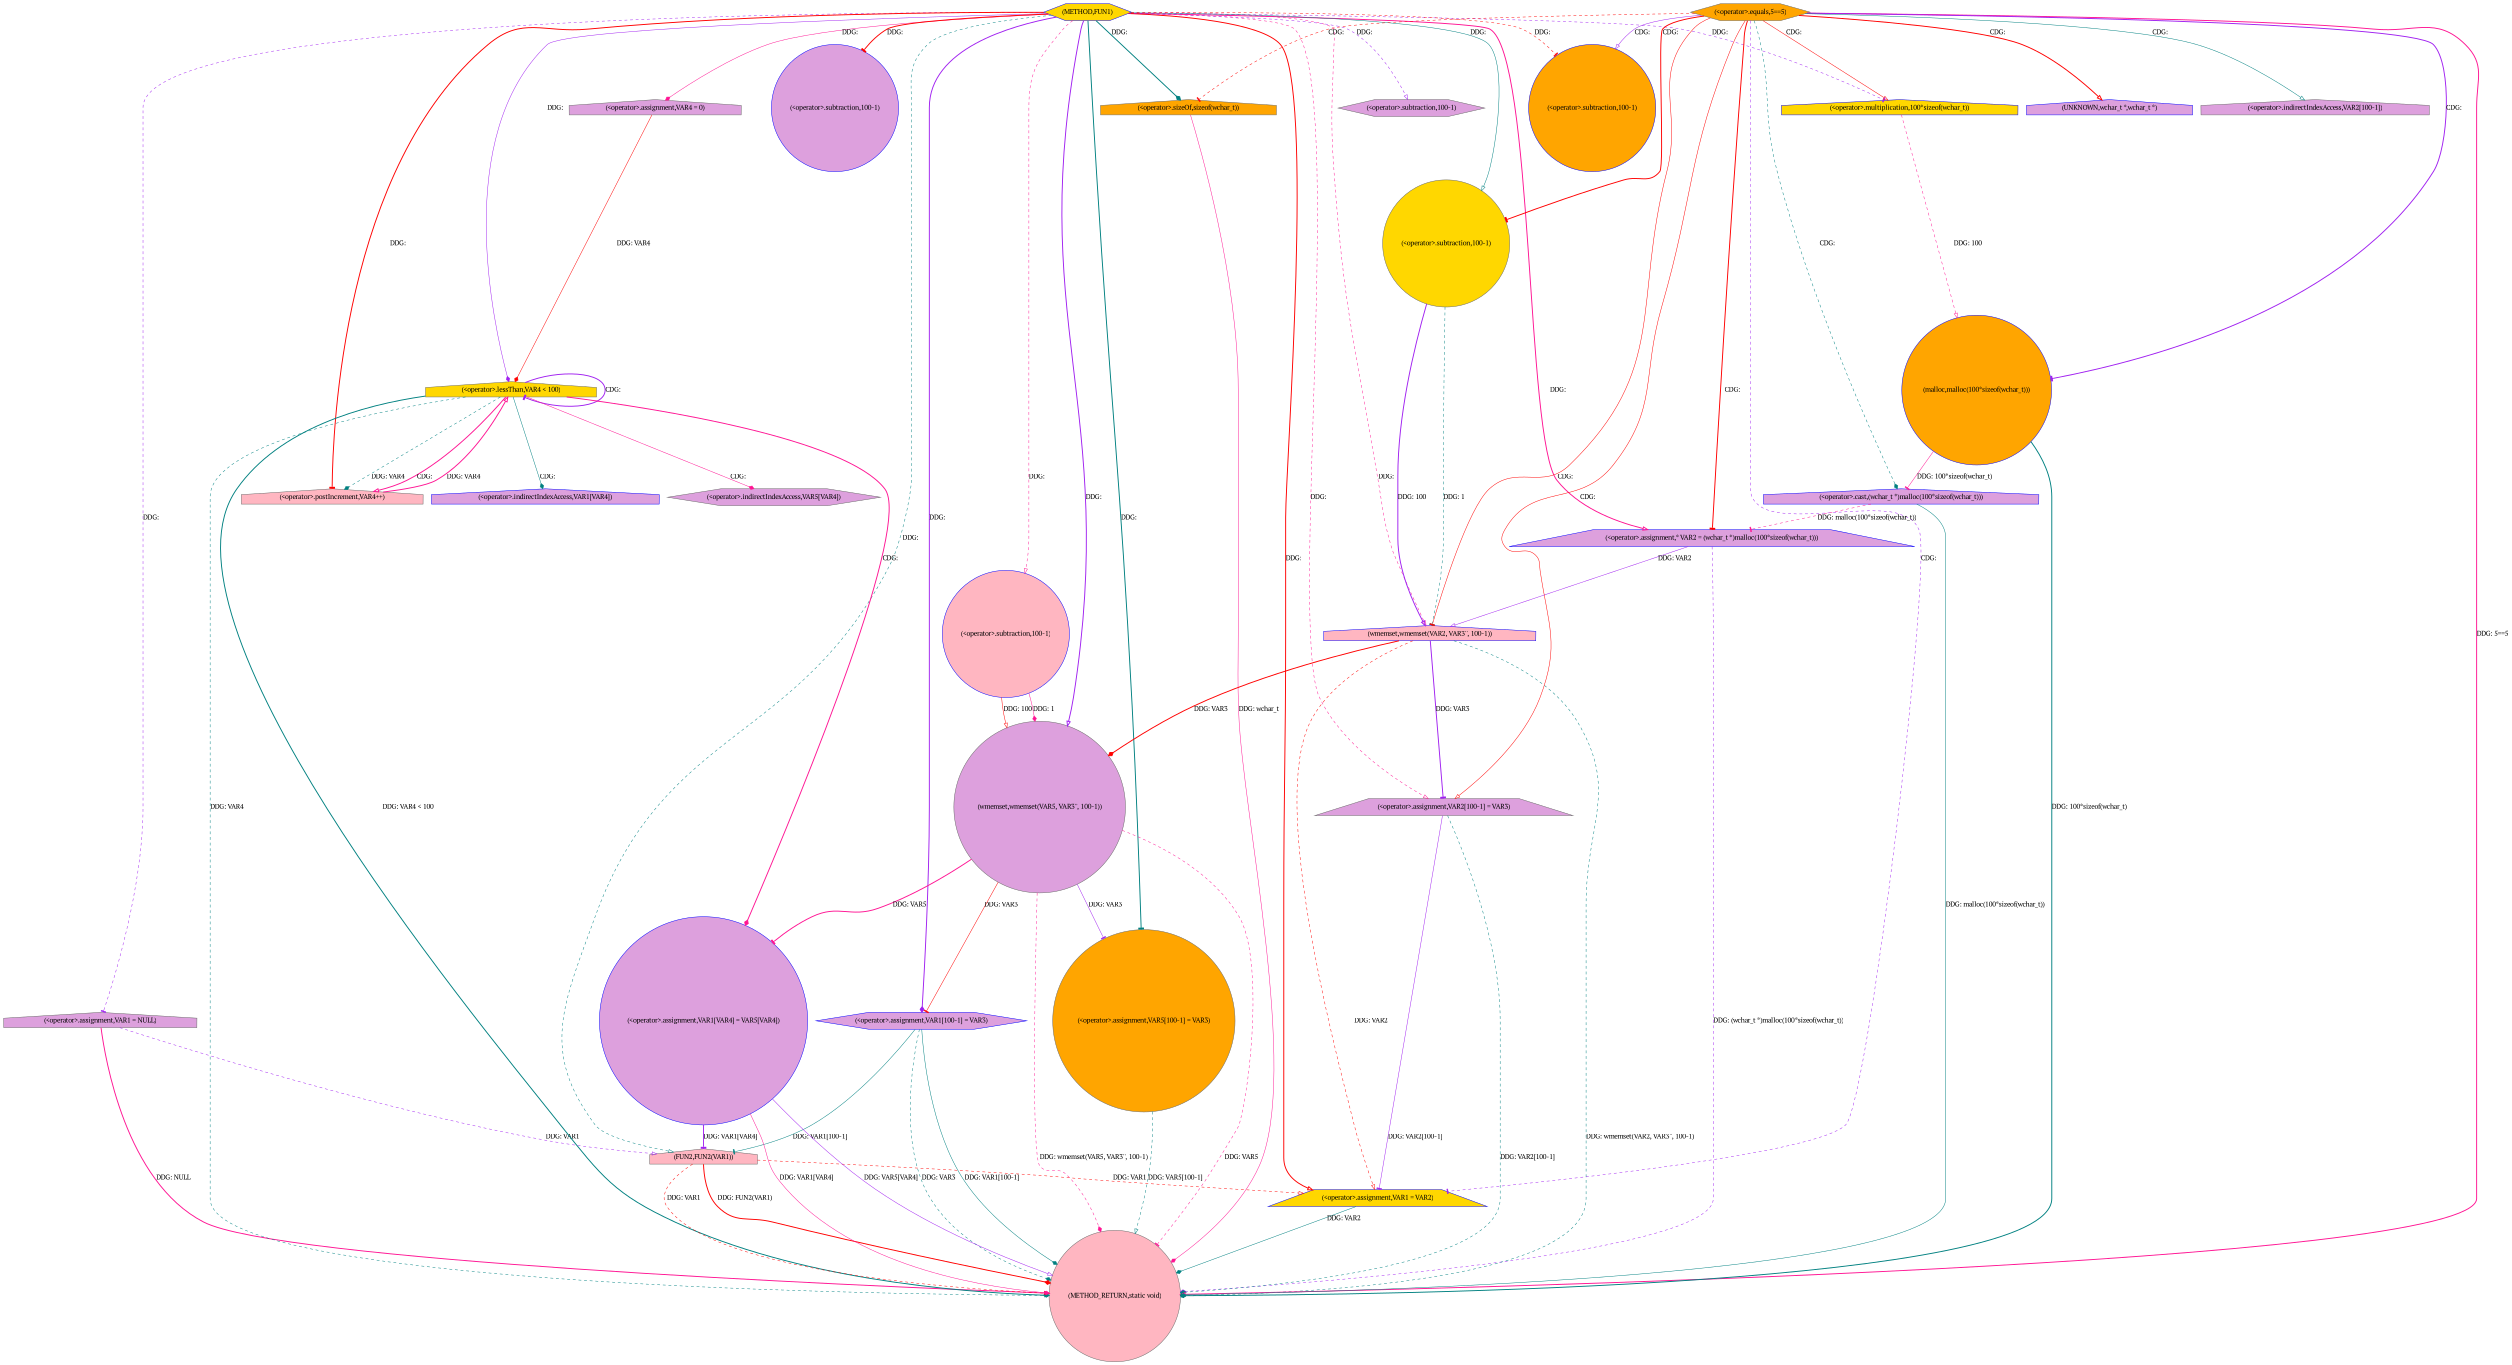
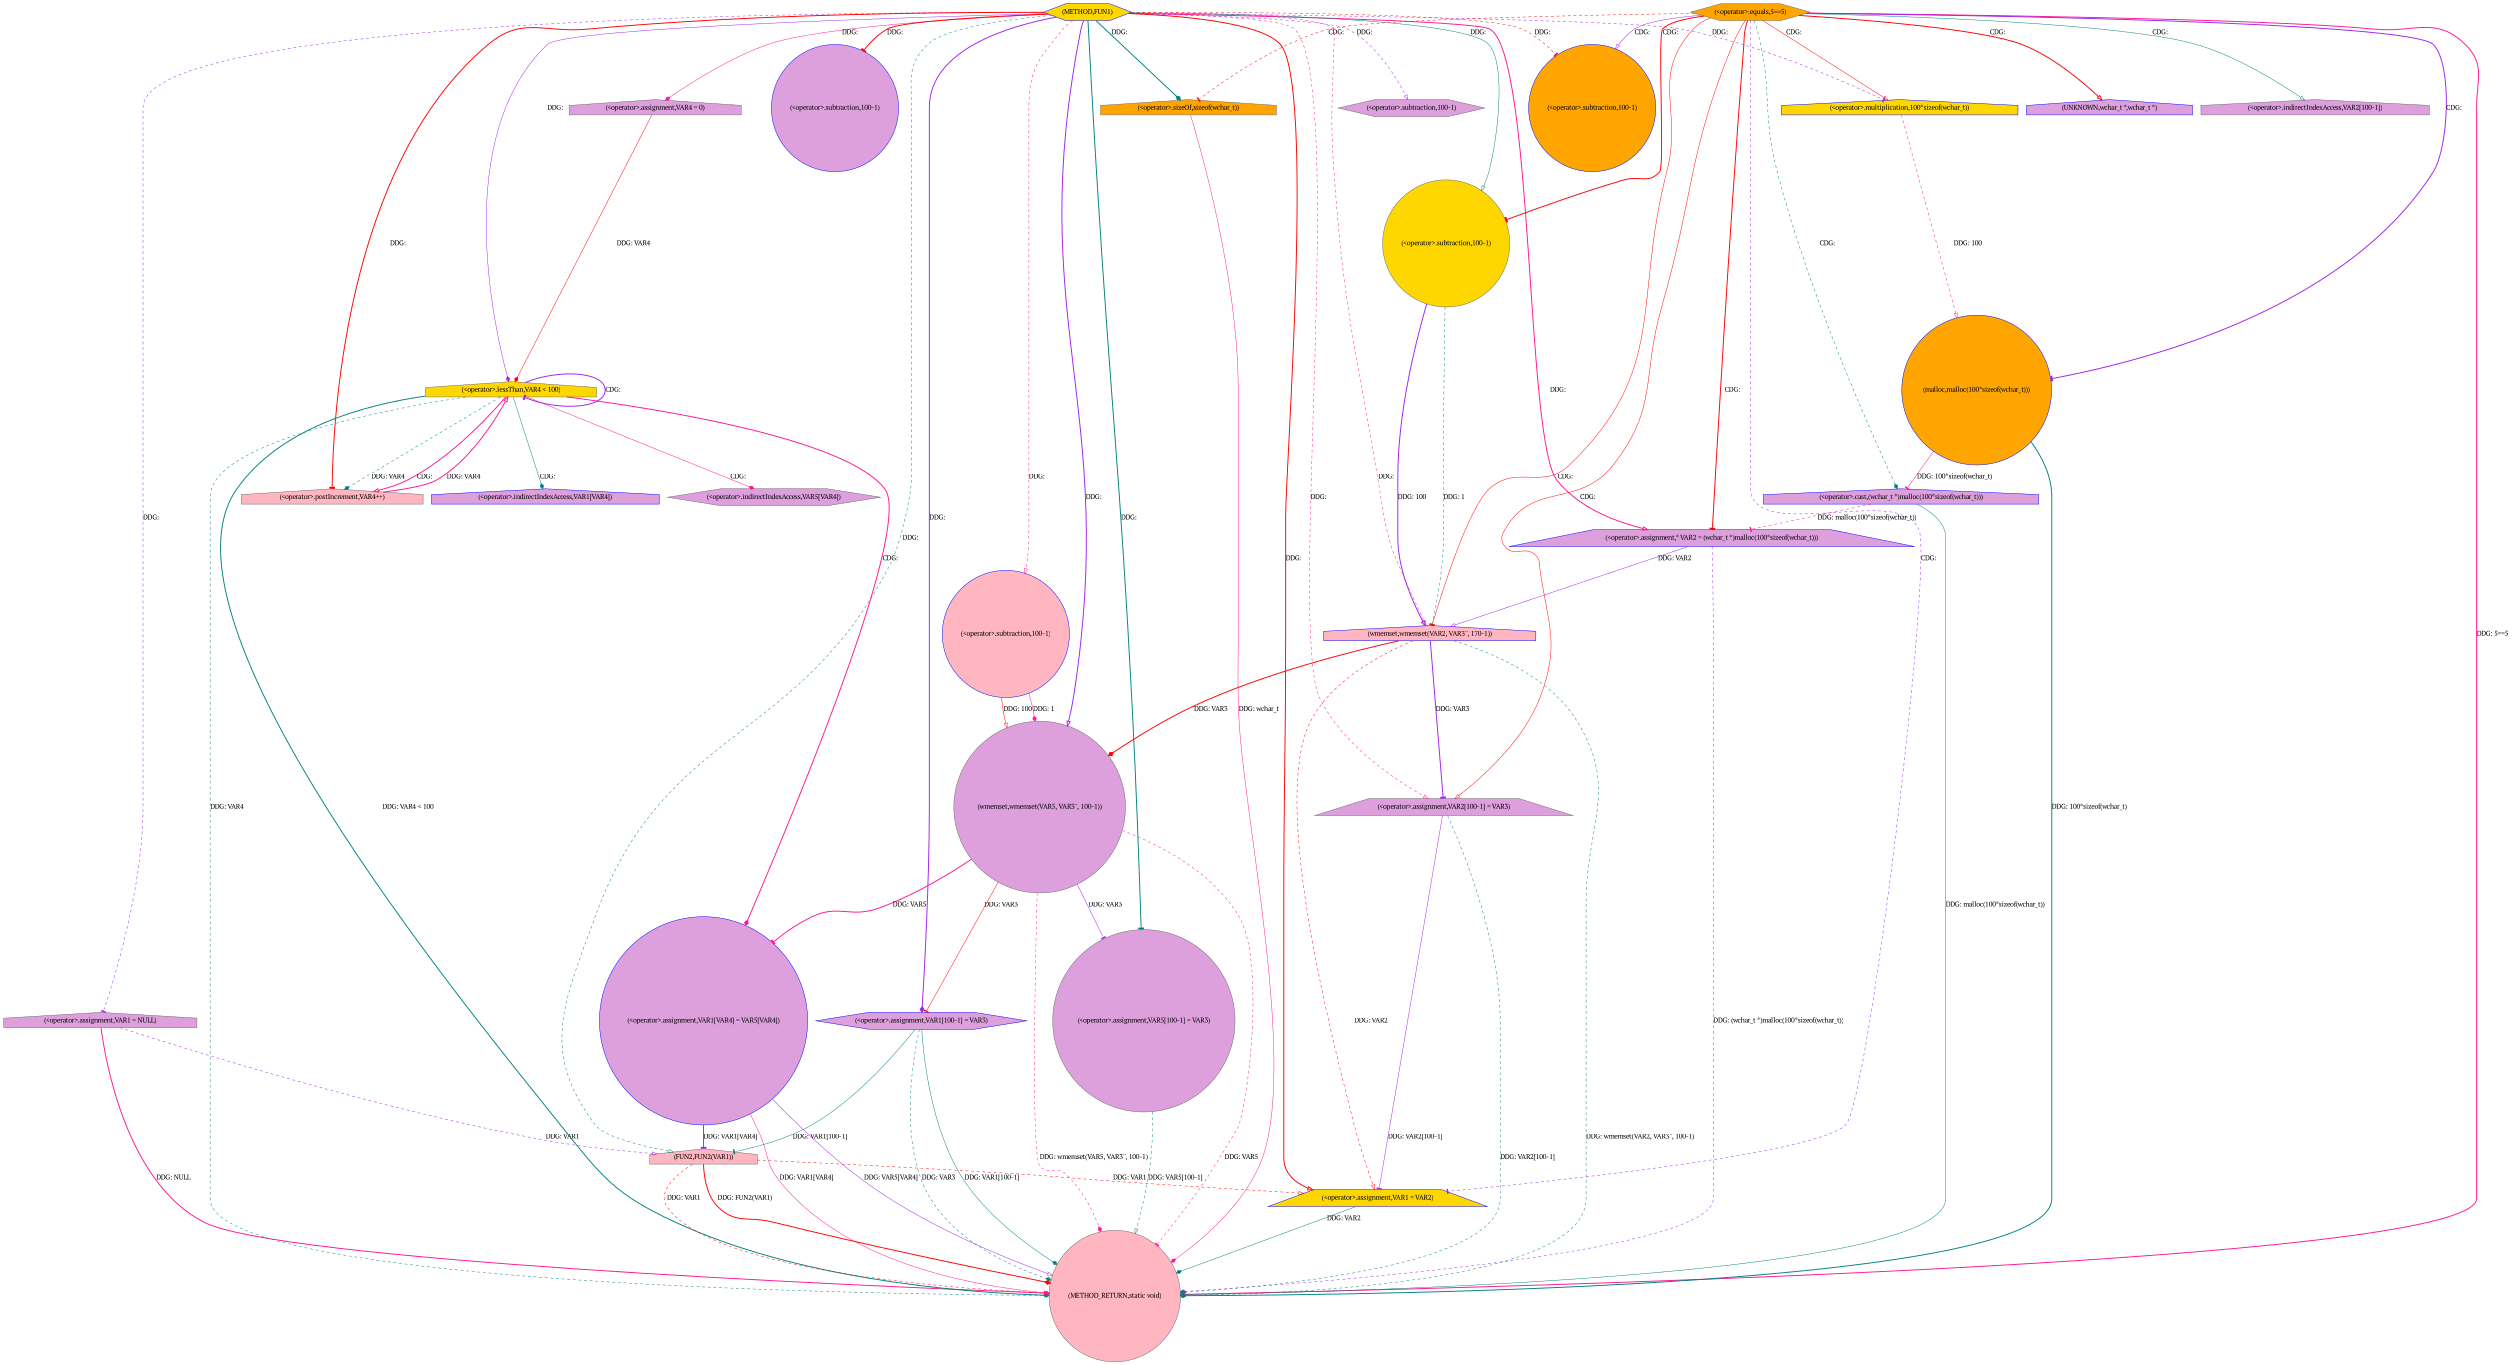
node "(wmemset,wmemset(VAR2, VAR3'', 100-1))": label "(wmemset,wmemset(VAR2, VAR3'', 100-1))" -> "(wmemset,wmemset(VAR2, VAR3'', 170-1))"
node "(<operator>.assignment,VAR5[100-1] = VAR3)": fillcolor orange -> plum
